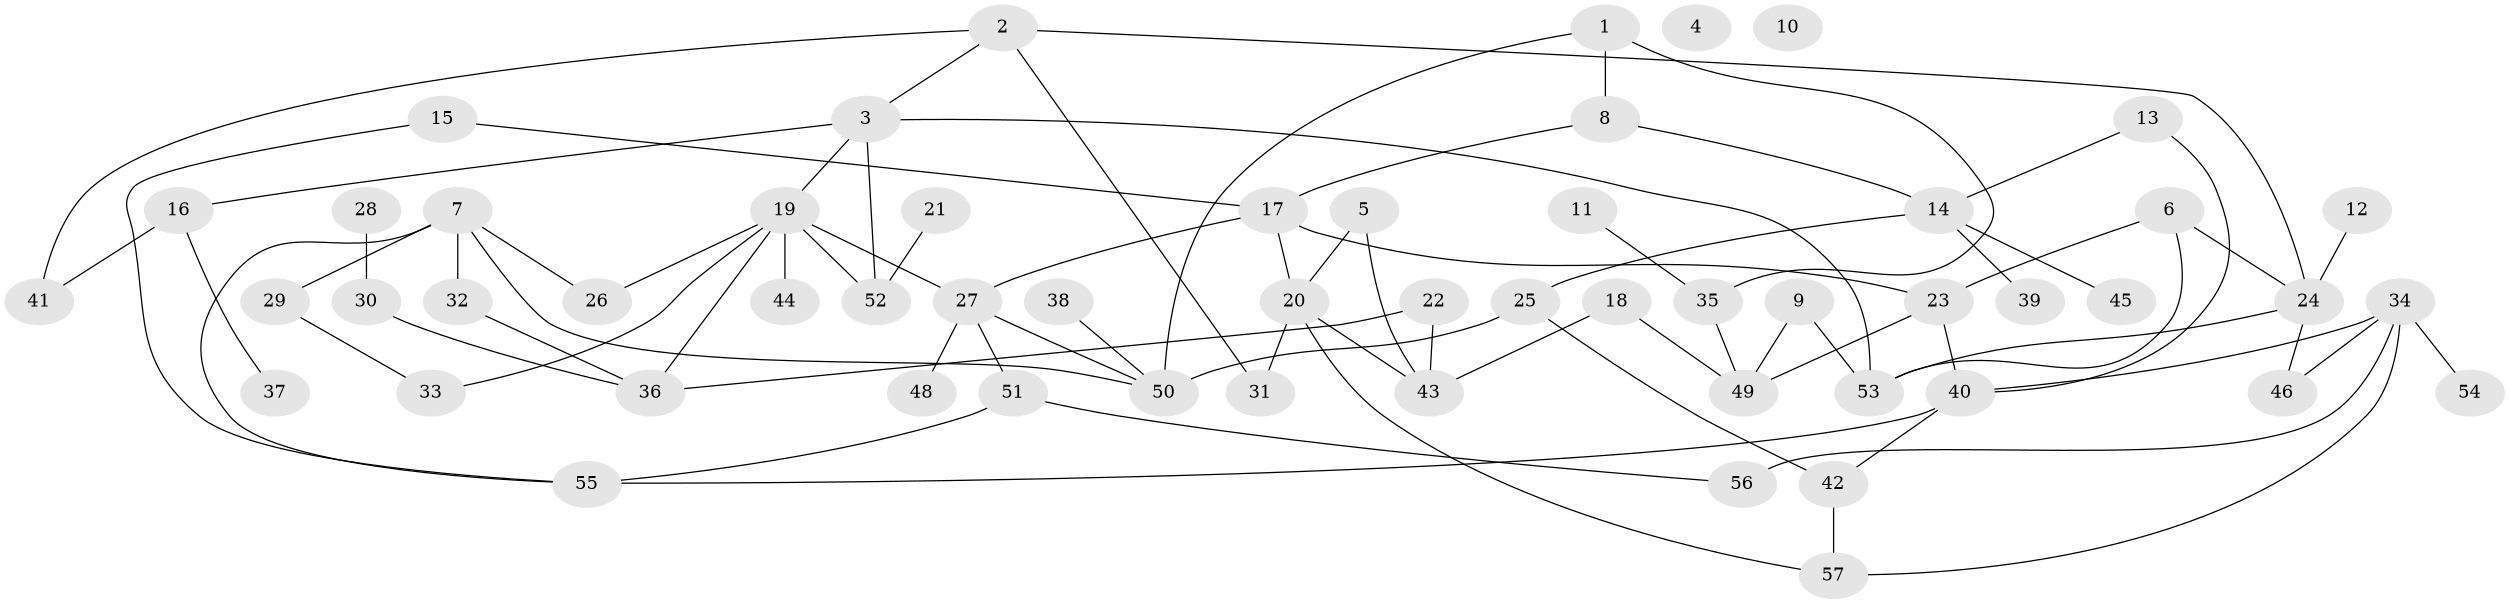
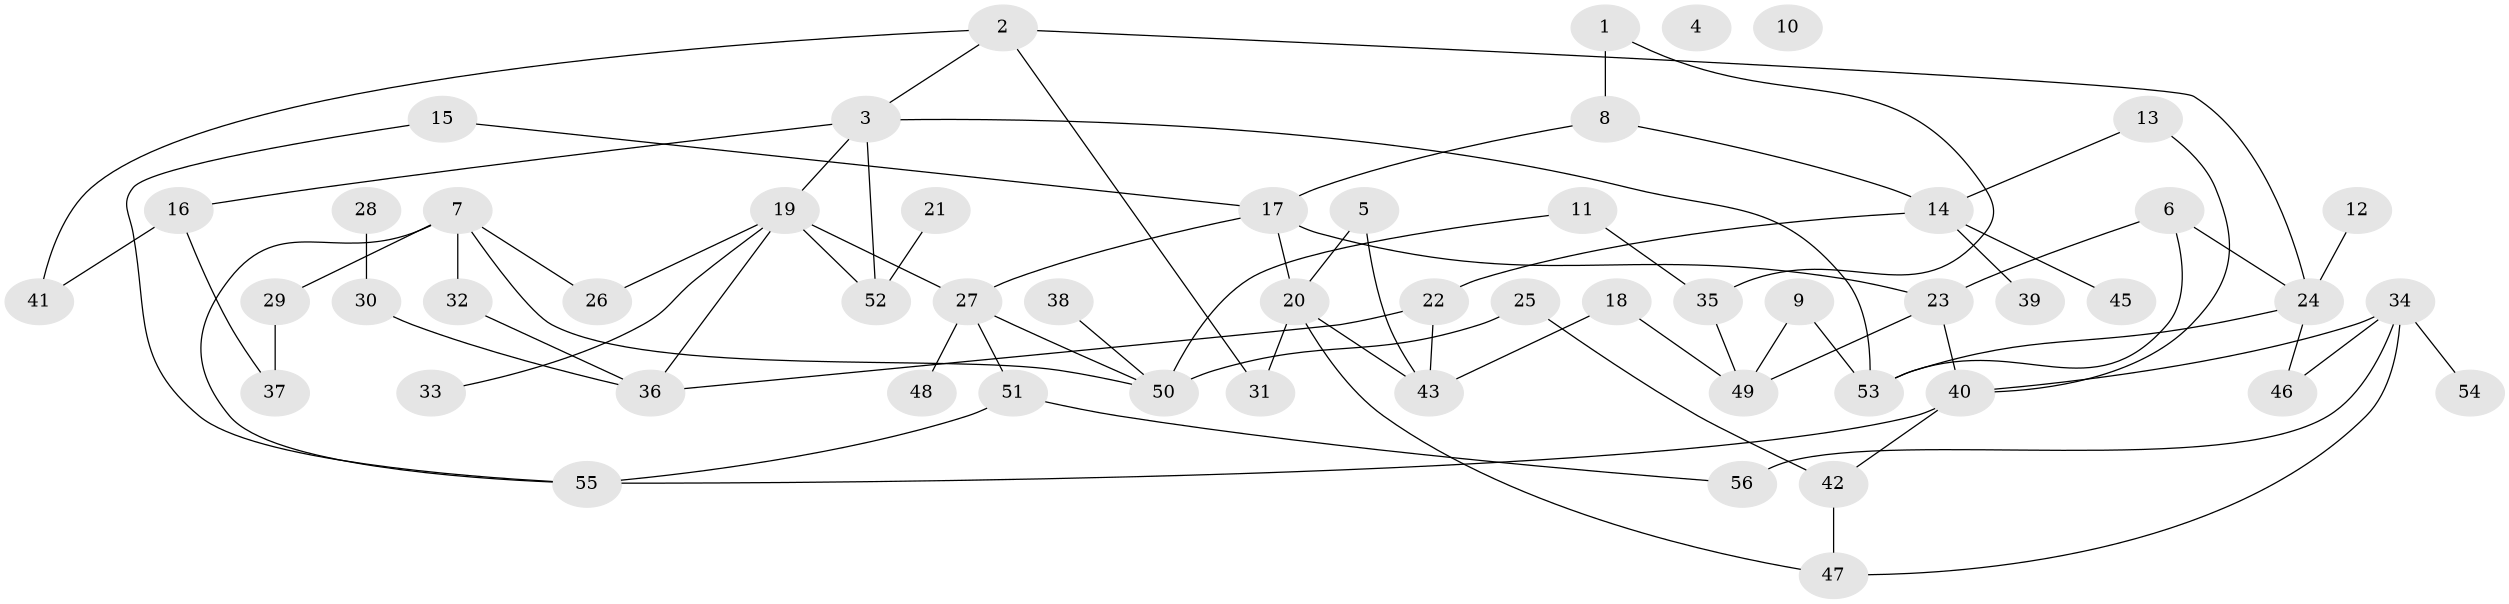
edge "1" -- "50": now "11" -- "50"
edge "14" -- "25": now "14" -- "22"
node "44": removed
edge "29" -- "33": now "29" -- "37"
node "57": label "57" -> "47"
